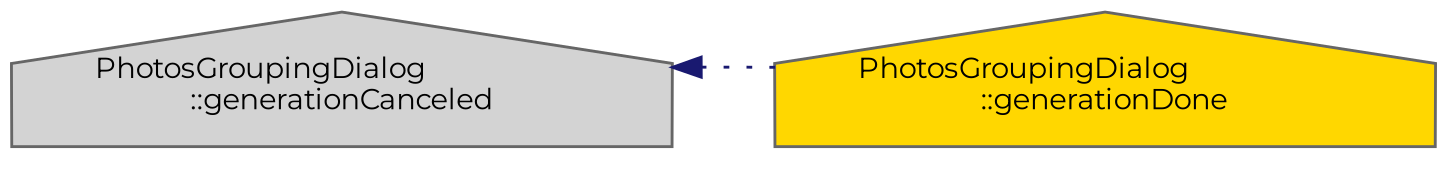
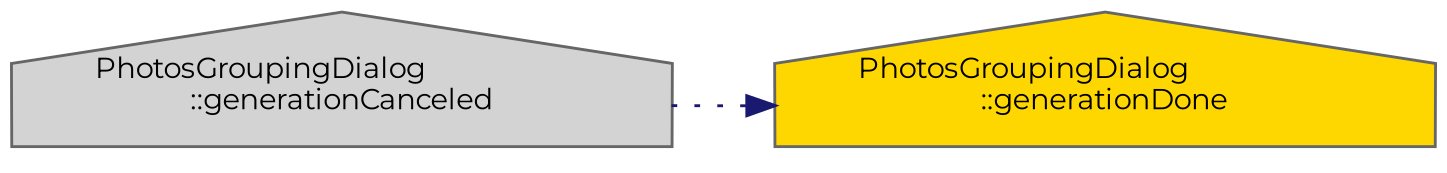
edge "PhotosGroupingDialog ::generationDone" -> "PhotosGroupingDialog ::generationCanceled": reversed
